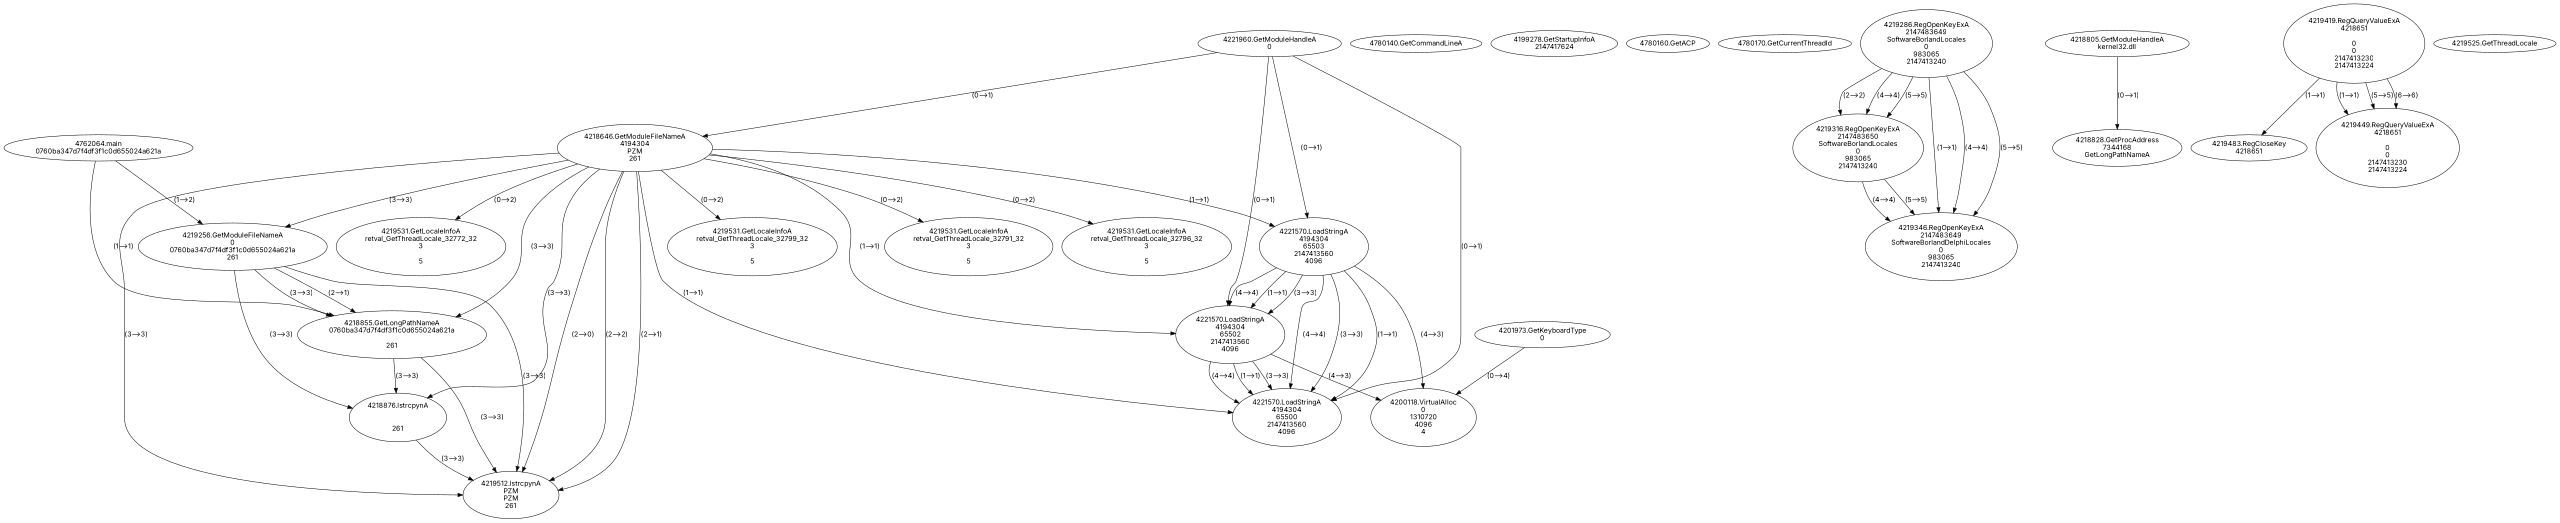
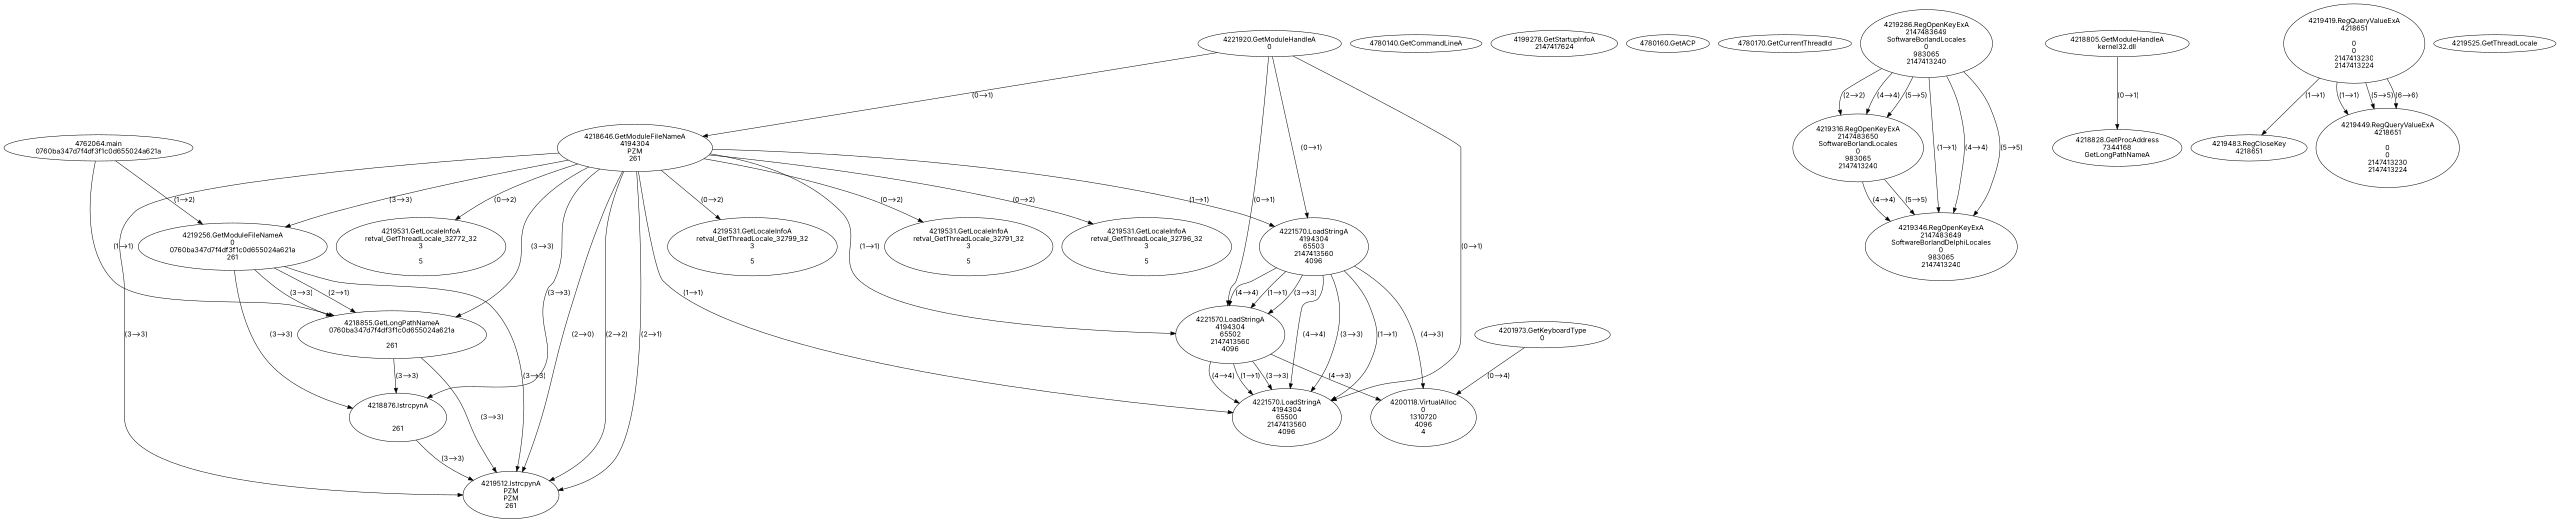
node "4221960.GetModuleHandleA 0": label "4221960.GetModuleHandleA 0" -> "4221920.GetModuleHandleA 0"
